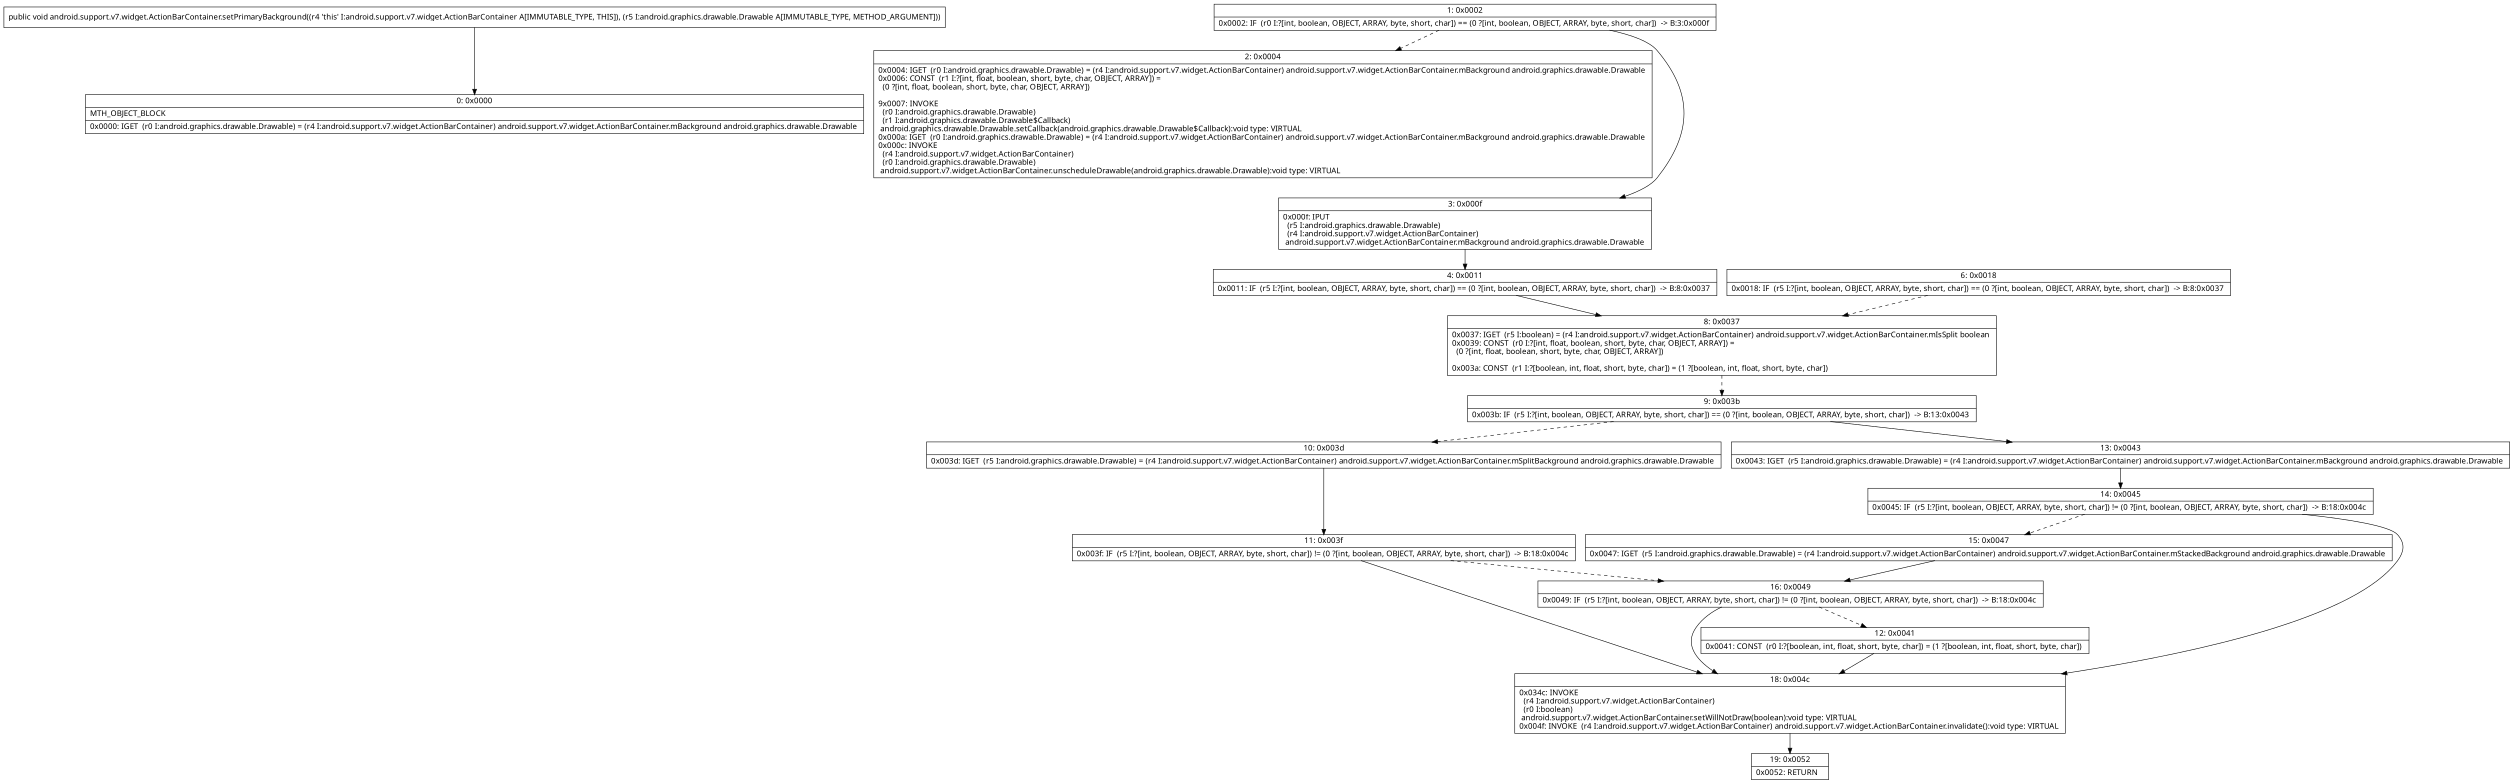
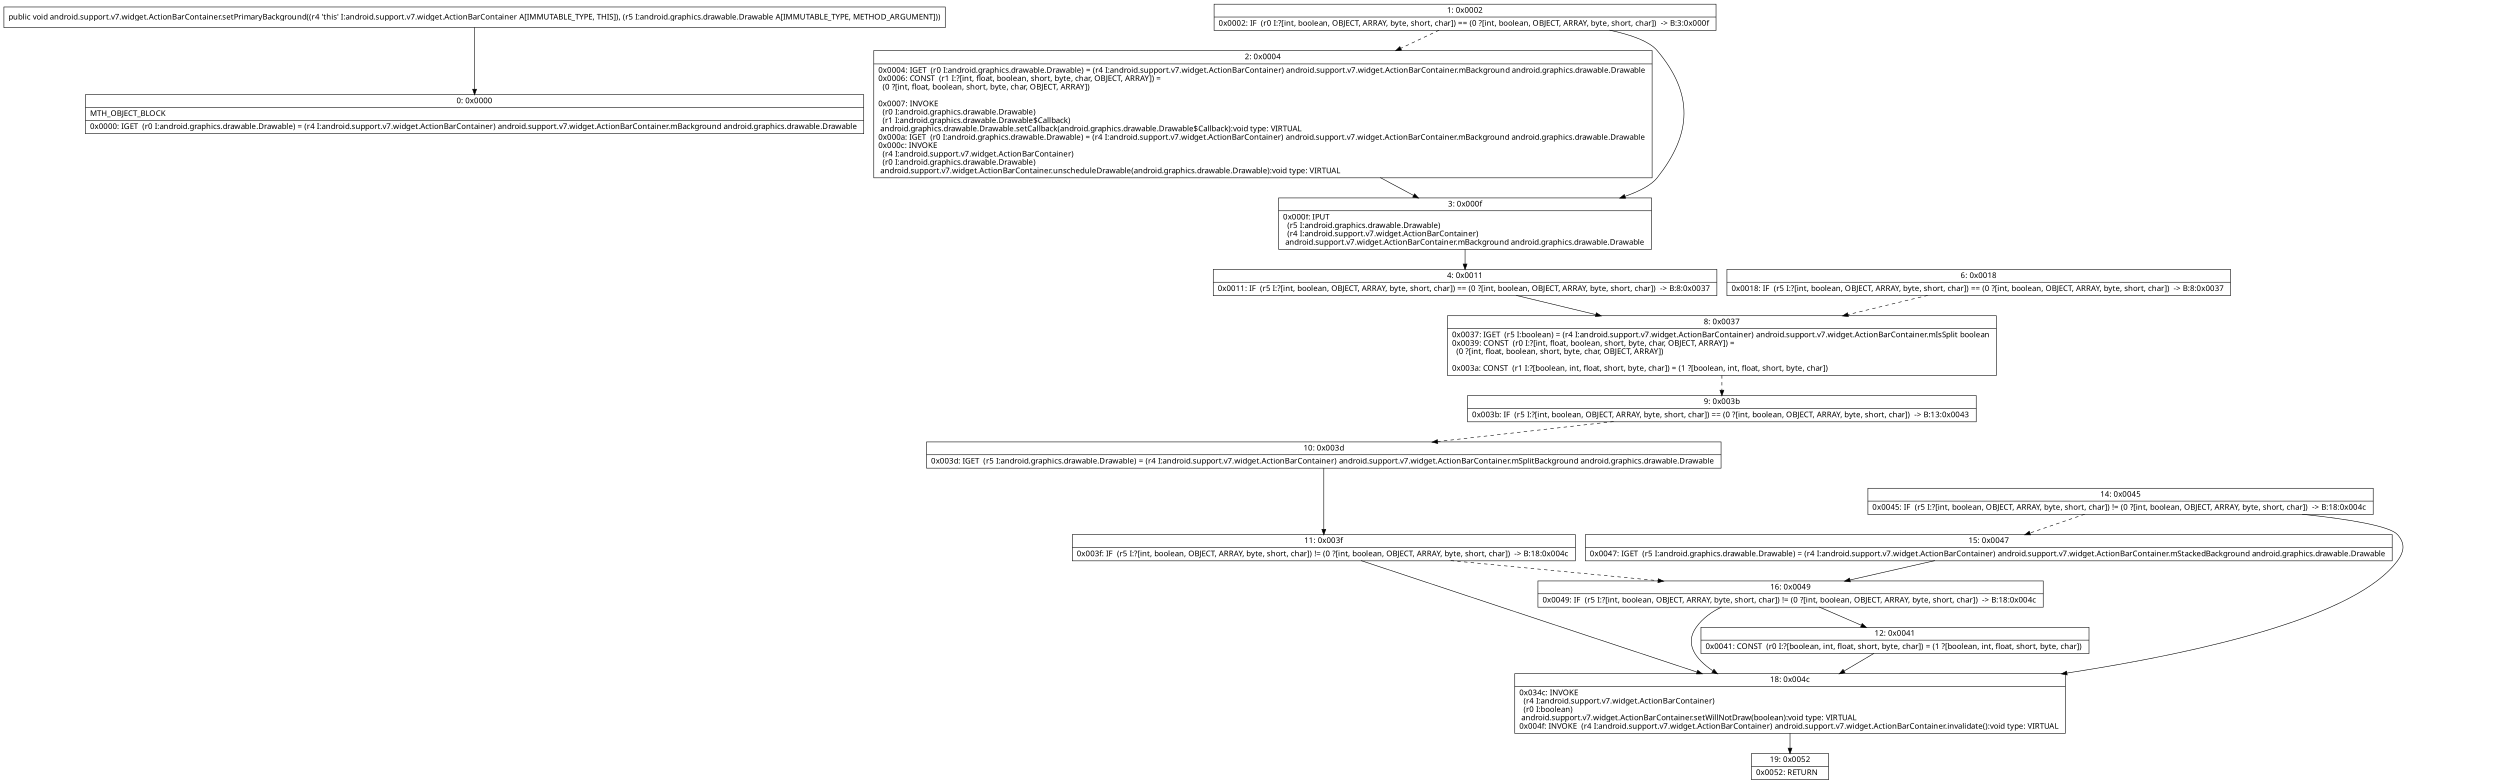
node "2: 0x0004": text "9x0007: INVOKE" -> "0x0007: INVOKE"
edge "2: 0x0004" -> "3: 0x000f": added
node "13: 0x0043": removed
edge "16: 0x0049" -> "12: 0x0041": style dashed -> solid
